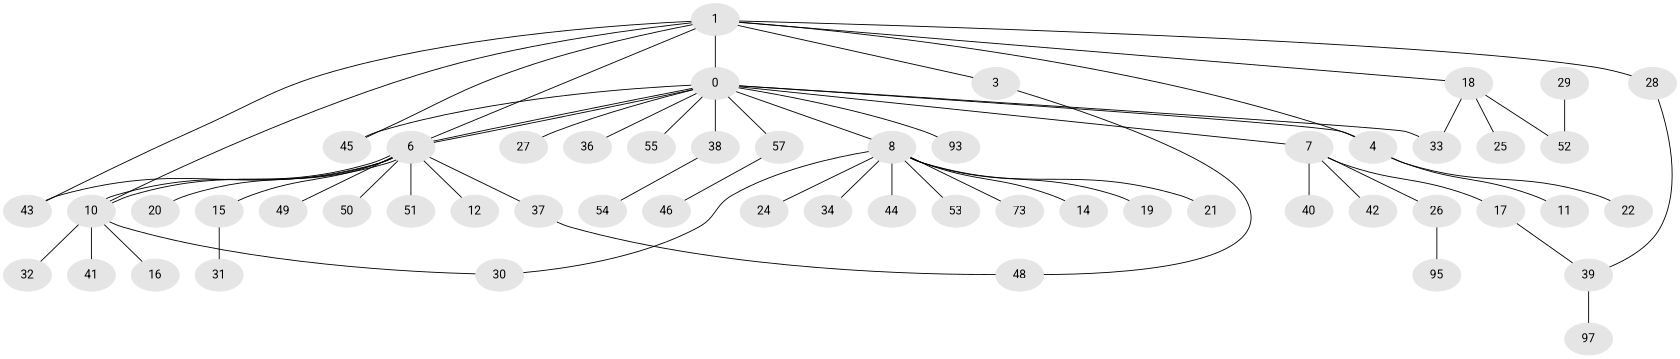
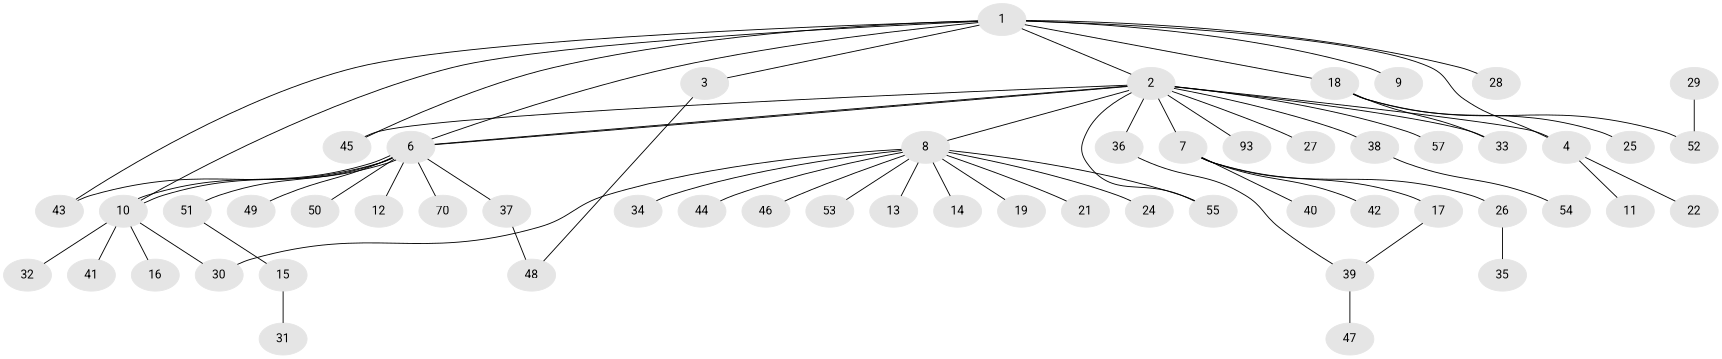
node "0": label "0" -> "2"
node "9": added
edge "8" -- "55": added
edge "57" -- "46": now "8" -- "46"
edge "6" -- "15": now "51" -- "15"
edge "28" -- "39": now "36" -- "39"
node "20": label "20" -> "70"
node "73": label "73" -> "13"
node "95": label "95" -> "35"
node "97": label "97" -> "47"
